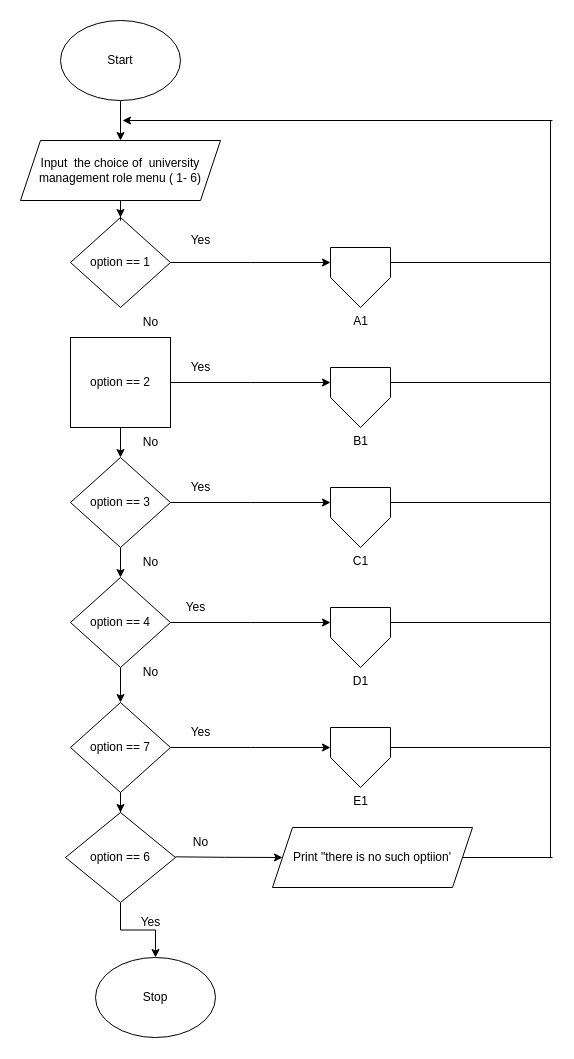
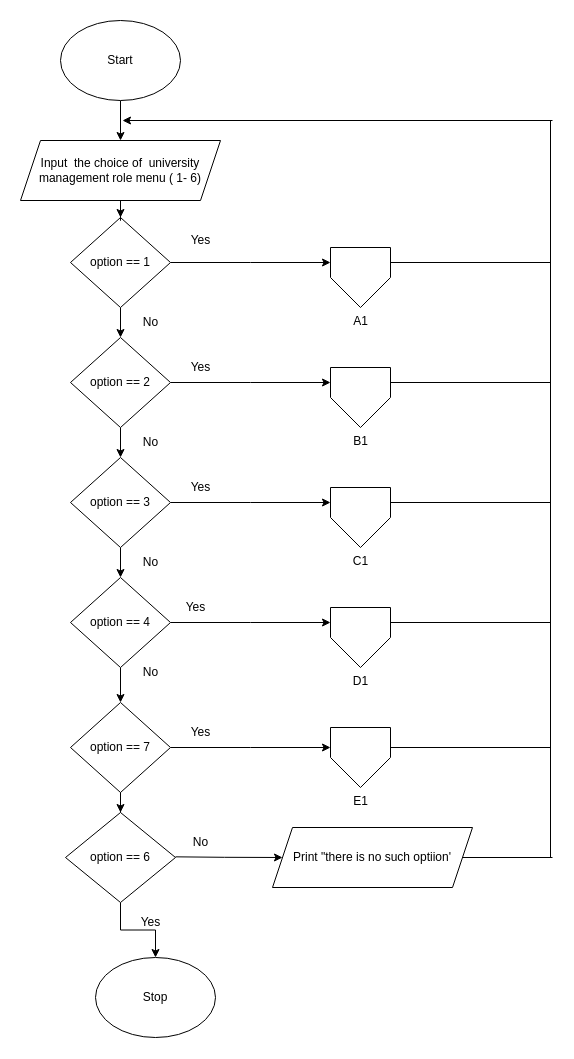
edge "option == 1" -> "option == 2": added
node "option == 2": shape rectangle -> diamond
